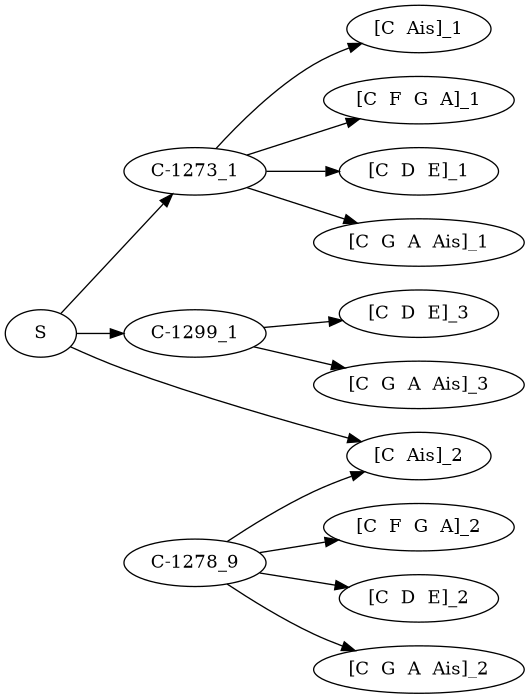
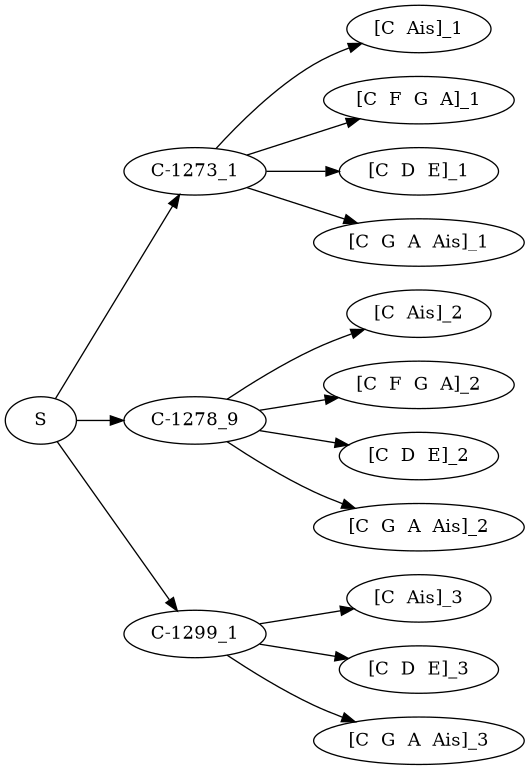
edge "S" -> "[C  Ais]_2": now "S" -> "C-1278_9"
node "[C  Ais]_3": added
